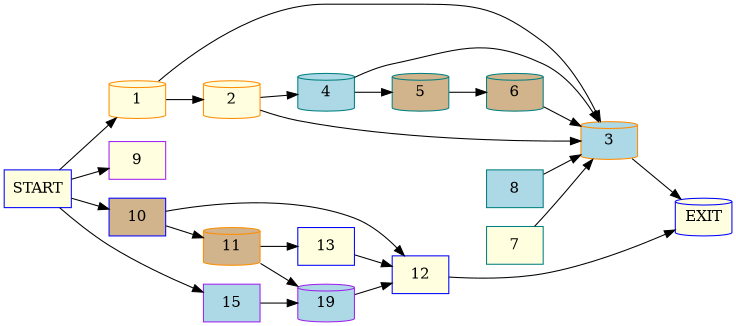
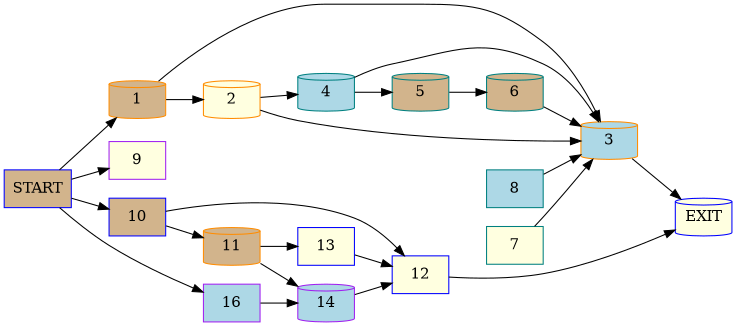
node "1": fillcolor lightyellow -> tan
node "START": fillcolor lightyellow -> tan
node "15": label "15" -> "16"
node "19": label "19" -> "14"
